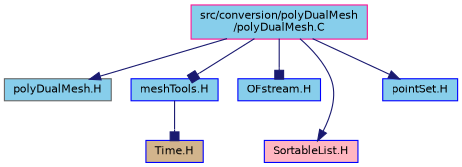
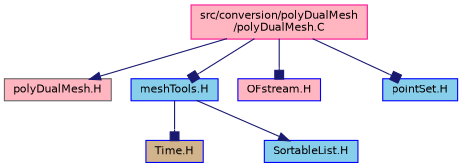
node "src/conversion/polyDualMesh /polyDualMesh.C": fillcolor skyblue -> lightpink
edge "src/conversion/polyDualMesh /polyDualMesh.C" -> "pointSet.H": arrowhead normal -> box
edge "src/conversion/polyDualMesh /polyDualMesh.C" -> "SortableList.H": now "meshTools.H" -> "SortableList.H"
node "polyDualMesh.H": fillcolor skyblue -> lightpink
node "OFstream.H": fillcolor skyblue -> lightpink
node "SortableList.H": fillcolor lightpink -> skyblue
